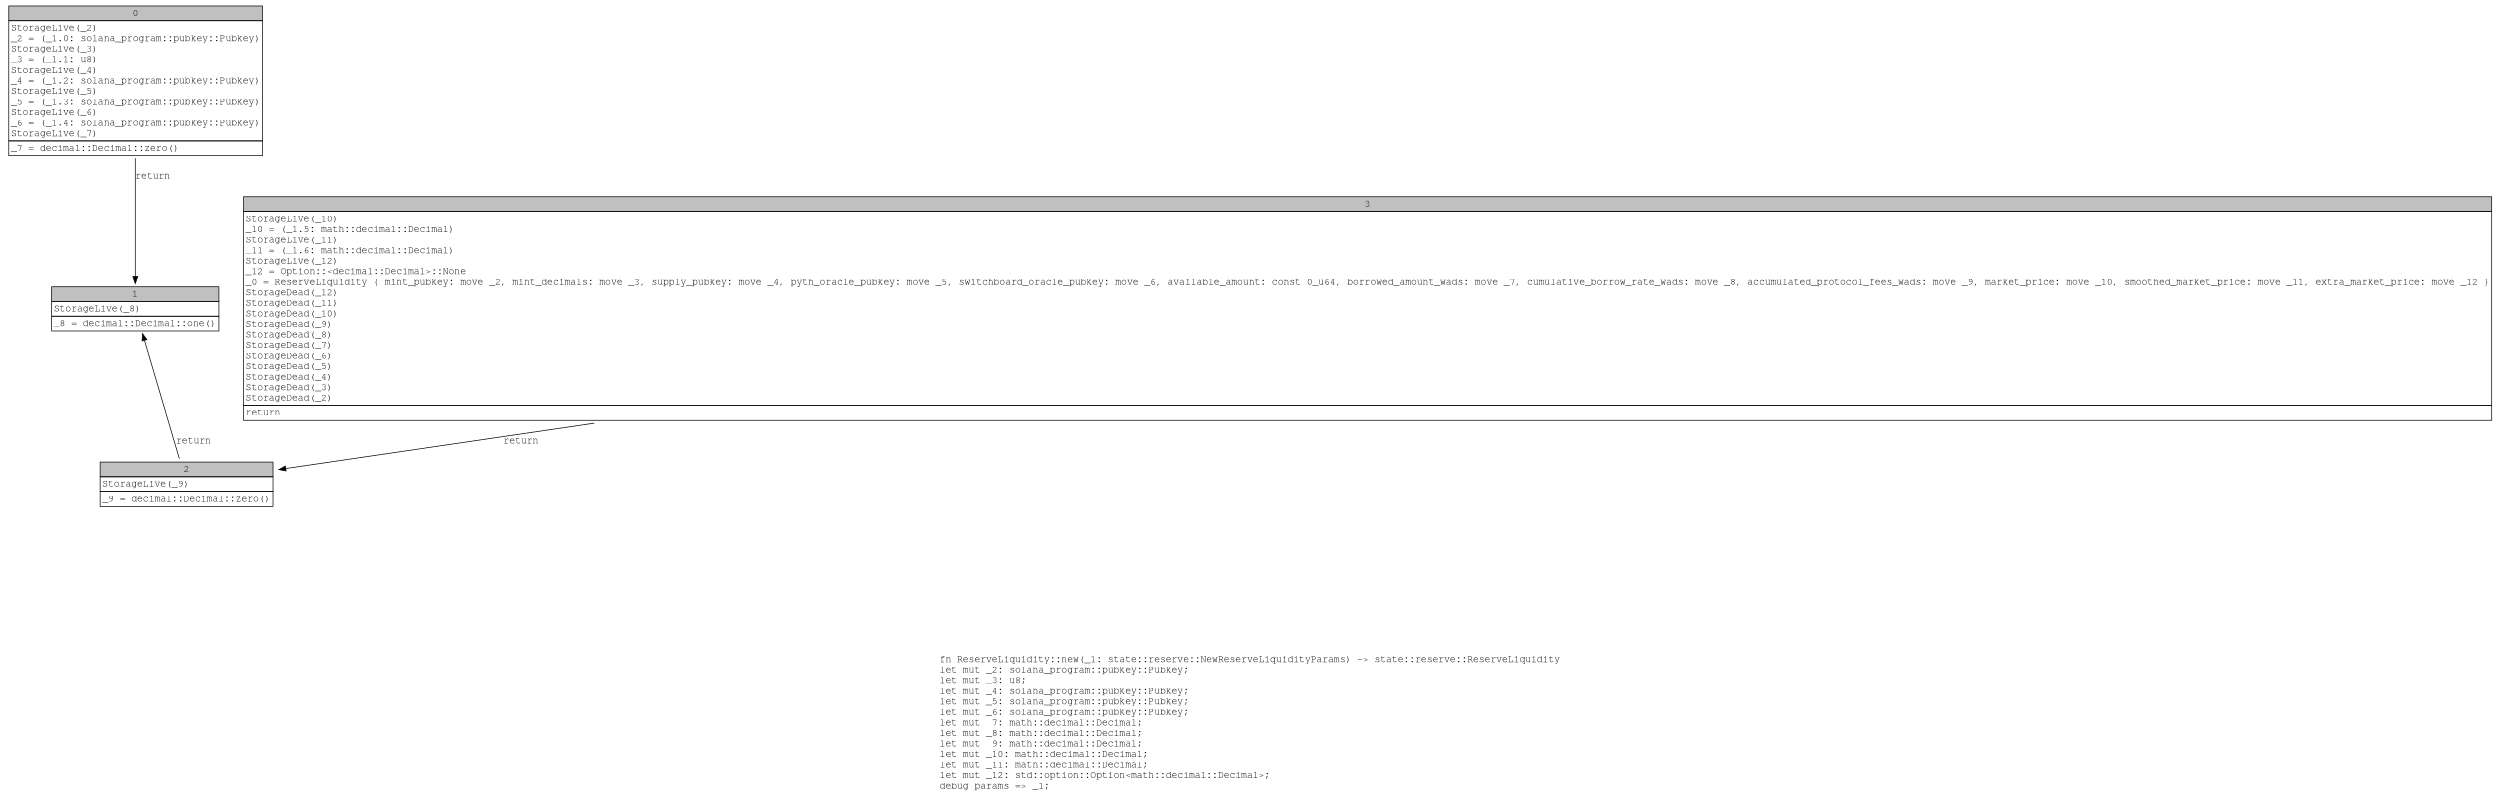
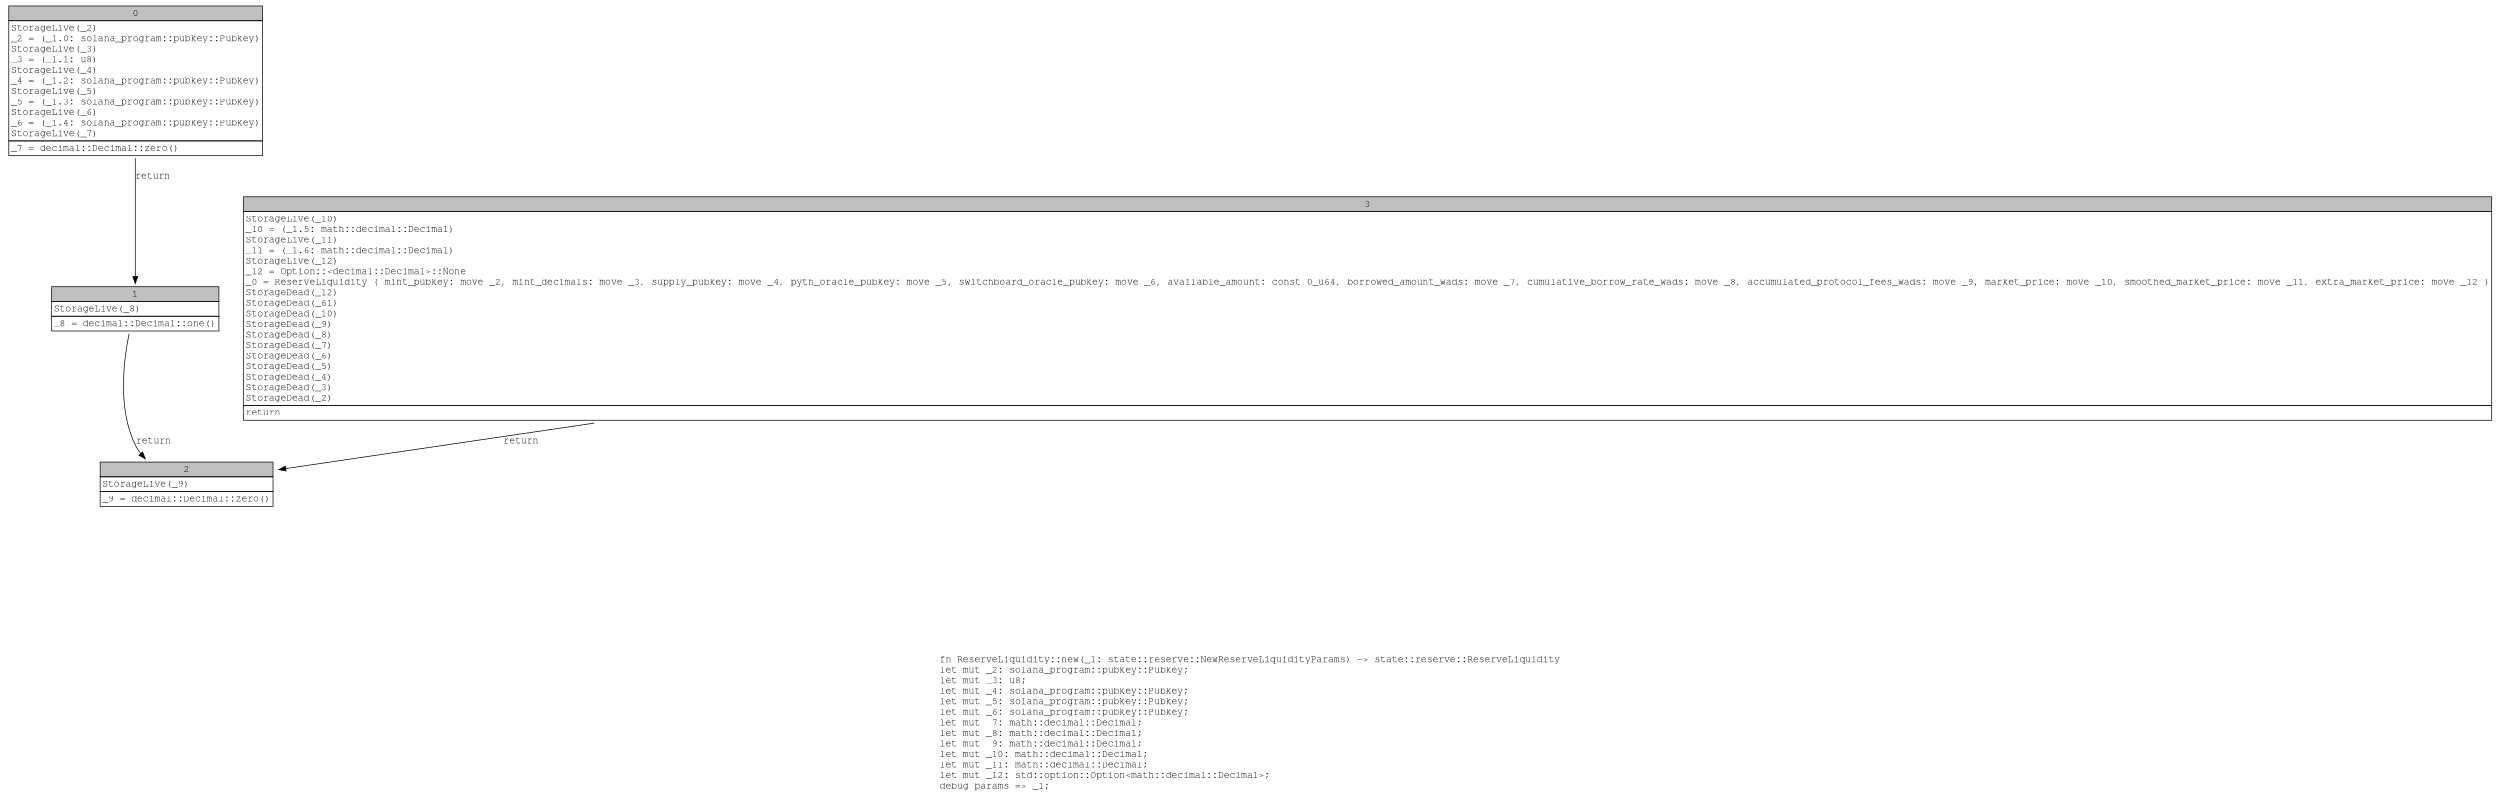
node "3": text "StorageDead(_11)" -> "StorageDead(_61)"
edge "2" -> "1": reversed
